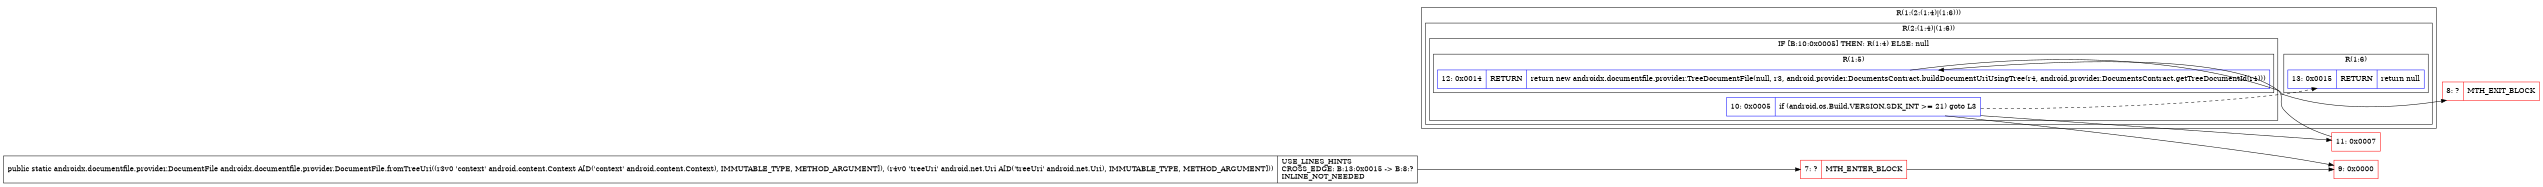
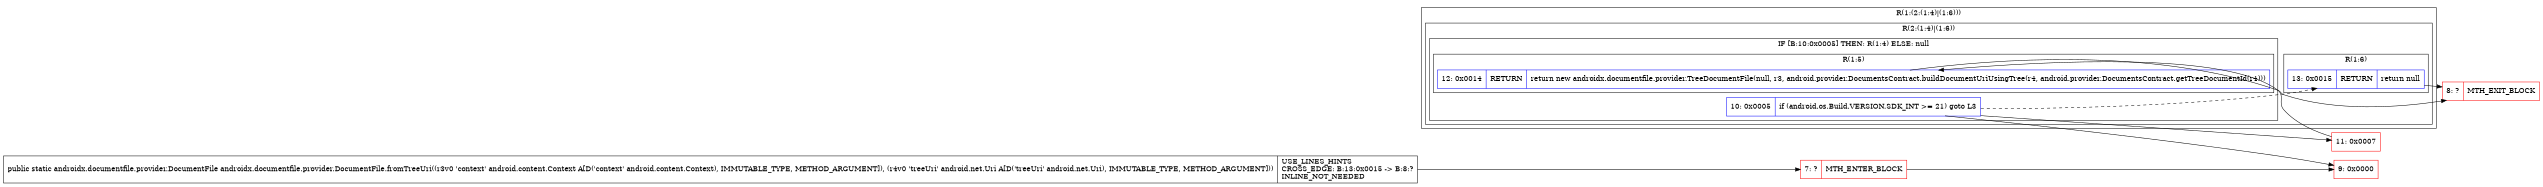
edge "13: 0x0015" -> "8: ?": added
